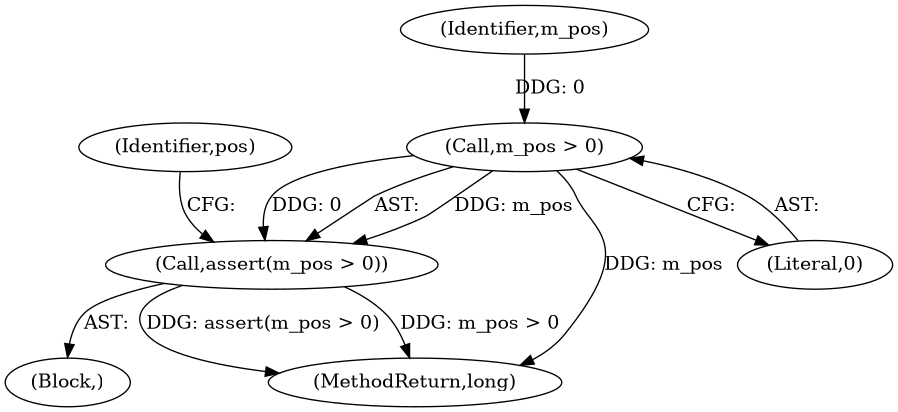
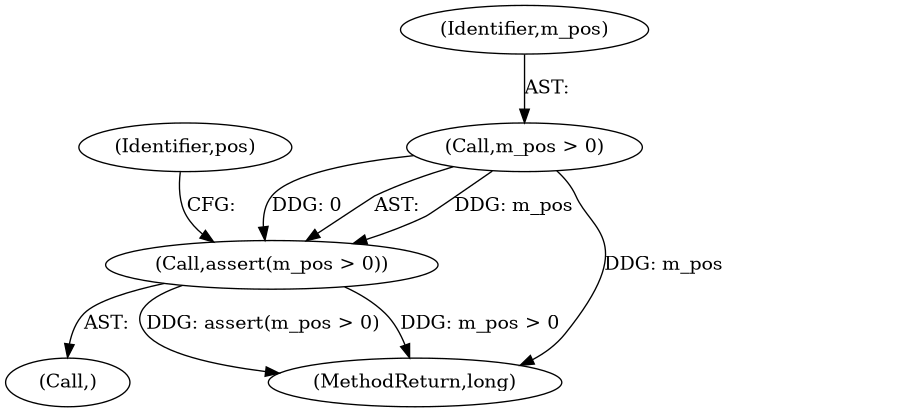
edge "(Identifier,m_pos)" -> "(Call,m_pos > 0)": label "DDG: 0" -> "AST: "
node "(Literal,0)": removed
node "(Block,)": label "(Block,)" -> "(Call,)"
